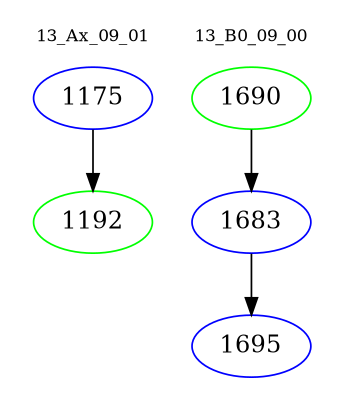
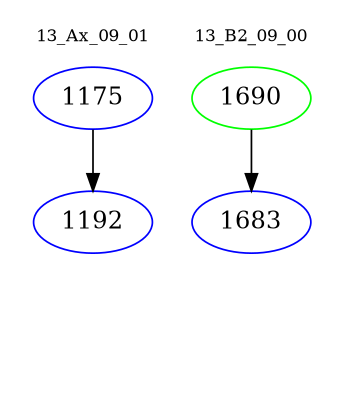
cluster "13_B0_09_00": label "13_B0_09_00" -> "13_B2_09_00"
node "1192": color green -> blue
node "1695": removed
